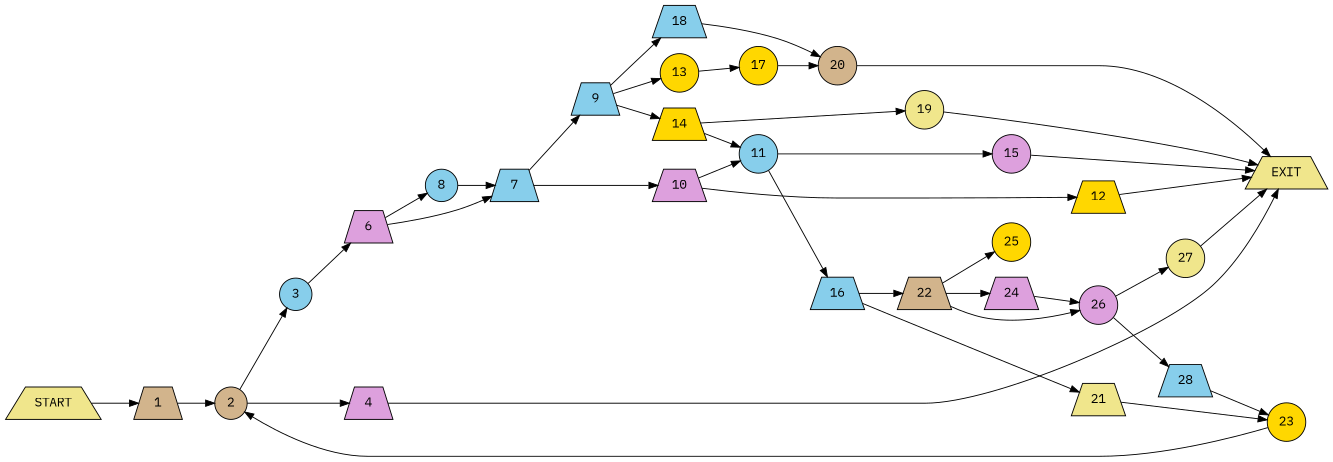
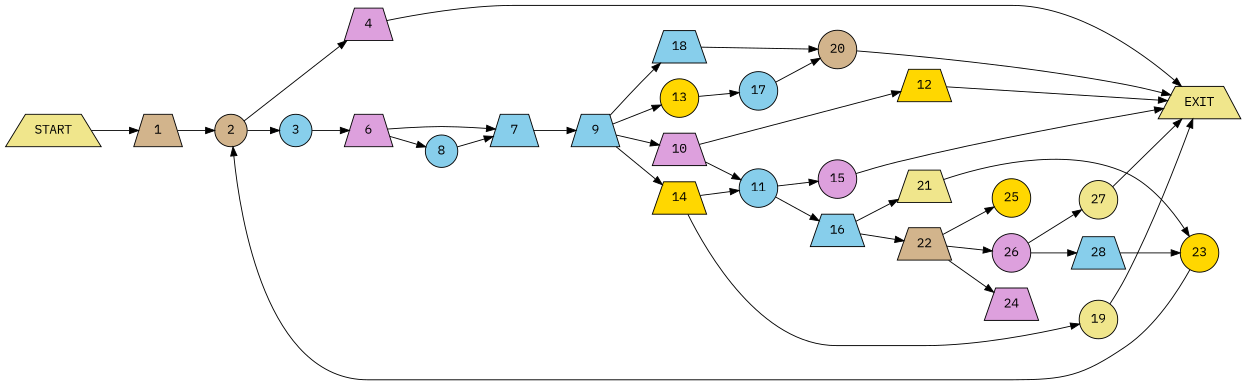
node "17": fillcolor gold -> skyblue
edge "7" -> "10": now "9" -> "10"
edge "24" -> "26": removed
